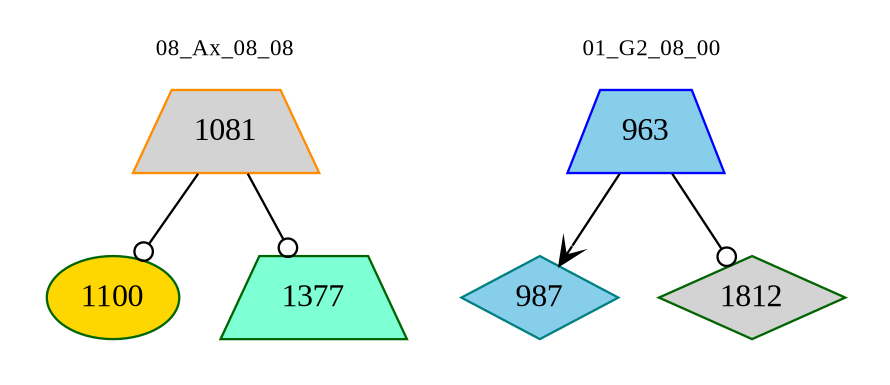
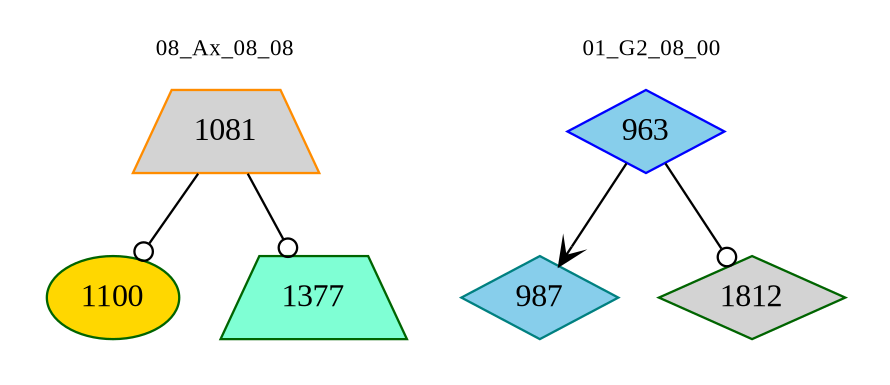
node "963": shape trapezium -> diamond
